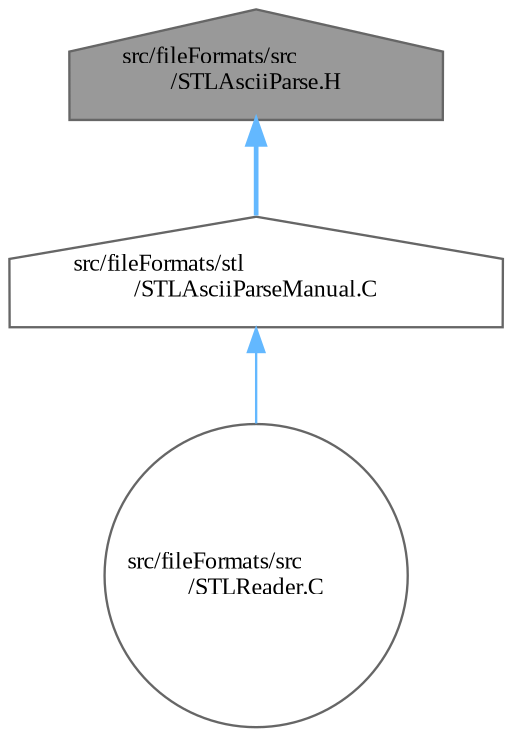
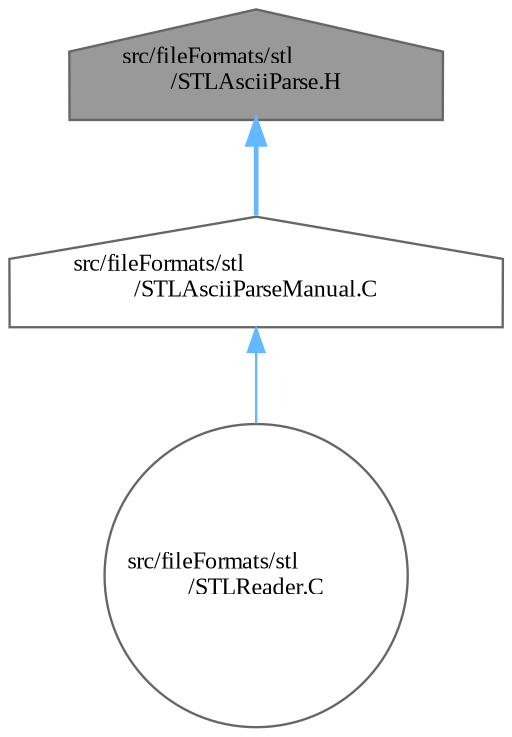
node "src/fileFormats/src /STLAsciiParse.H": label "src/fileFormats/src /STLAsciiParse.H" -> "src/fileFormats/stl /STLAsciiParse.H"
node "src/fileFormats/src /STLReader.C": label "src/fileFormats/src /STLReader.C" -> "src/fileFormats/stl /STLReader.C"
